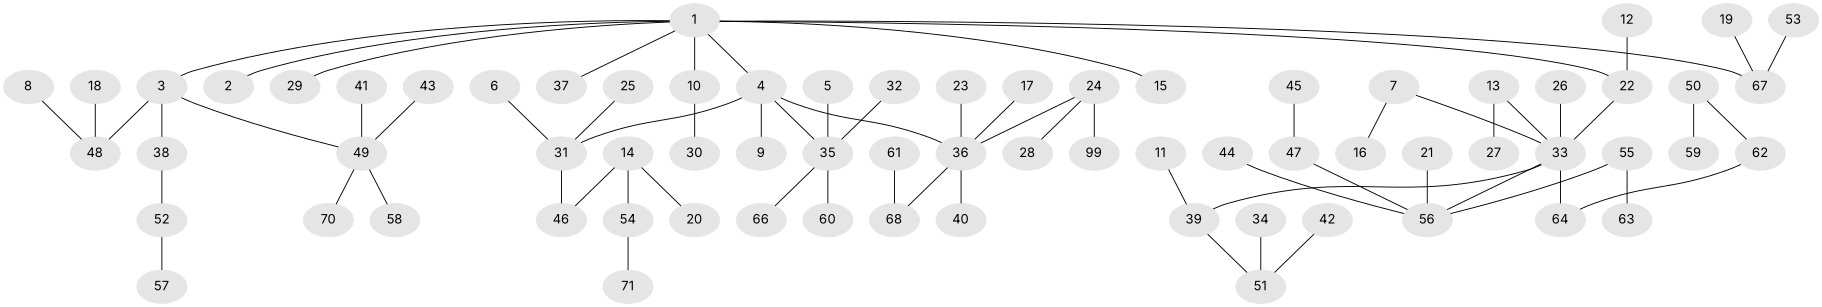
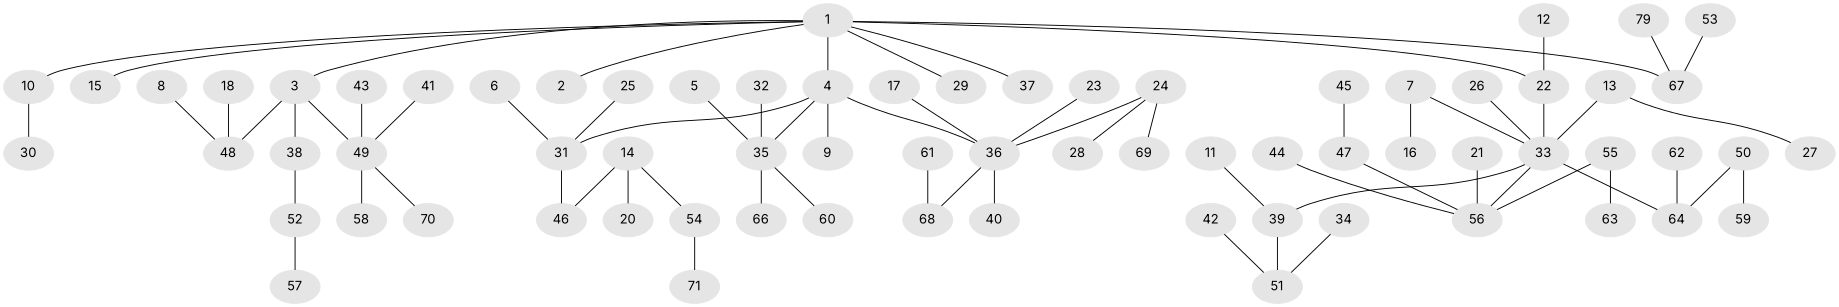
node "19": label "19" -> "79"
edge "50" -- "62": now "50" -- "64"
node "99": label "99" -> "69"
